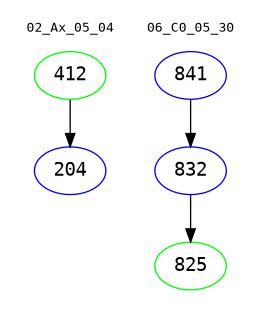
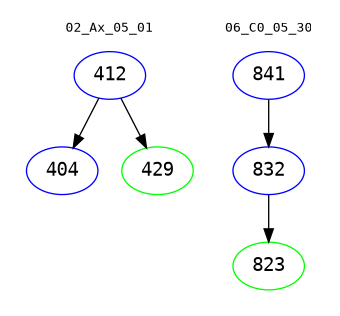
cluster "02_Ax_05_04": label "02_Ax_05_04" -> "02_Ax_05_01"
node "412": color green -> blue
node "204": label "204" -> "404"
node "429": added
node "825": label "825" -> "823"
